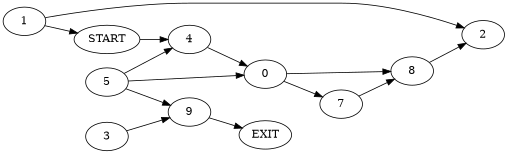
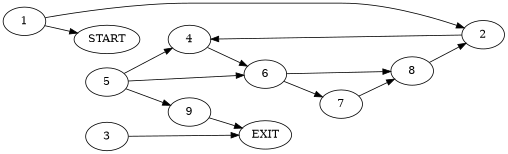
edge "START" -> "4": now "2" -> "4"
node "0": label "0" -> "6"
edge "3" -> "9": now "3" -> "EXIT"
